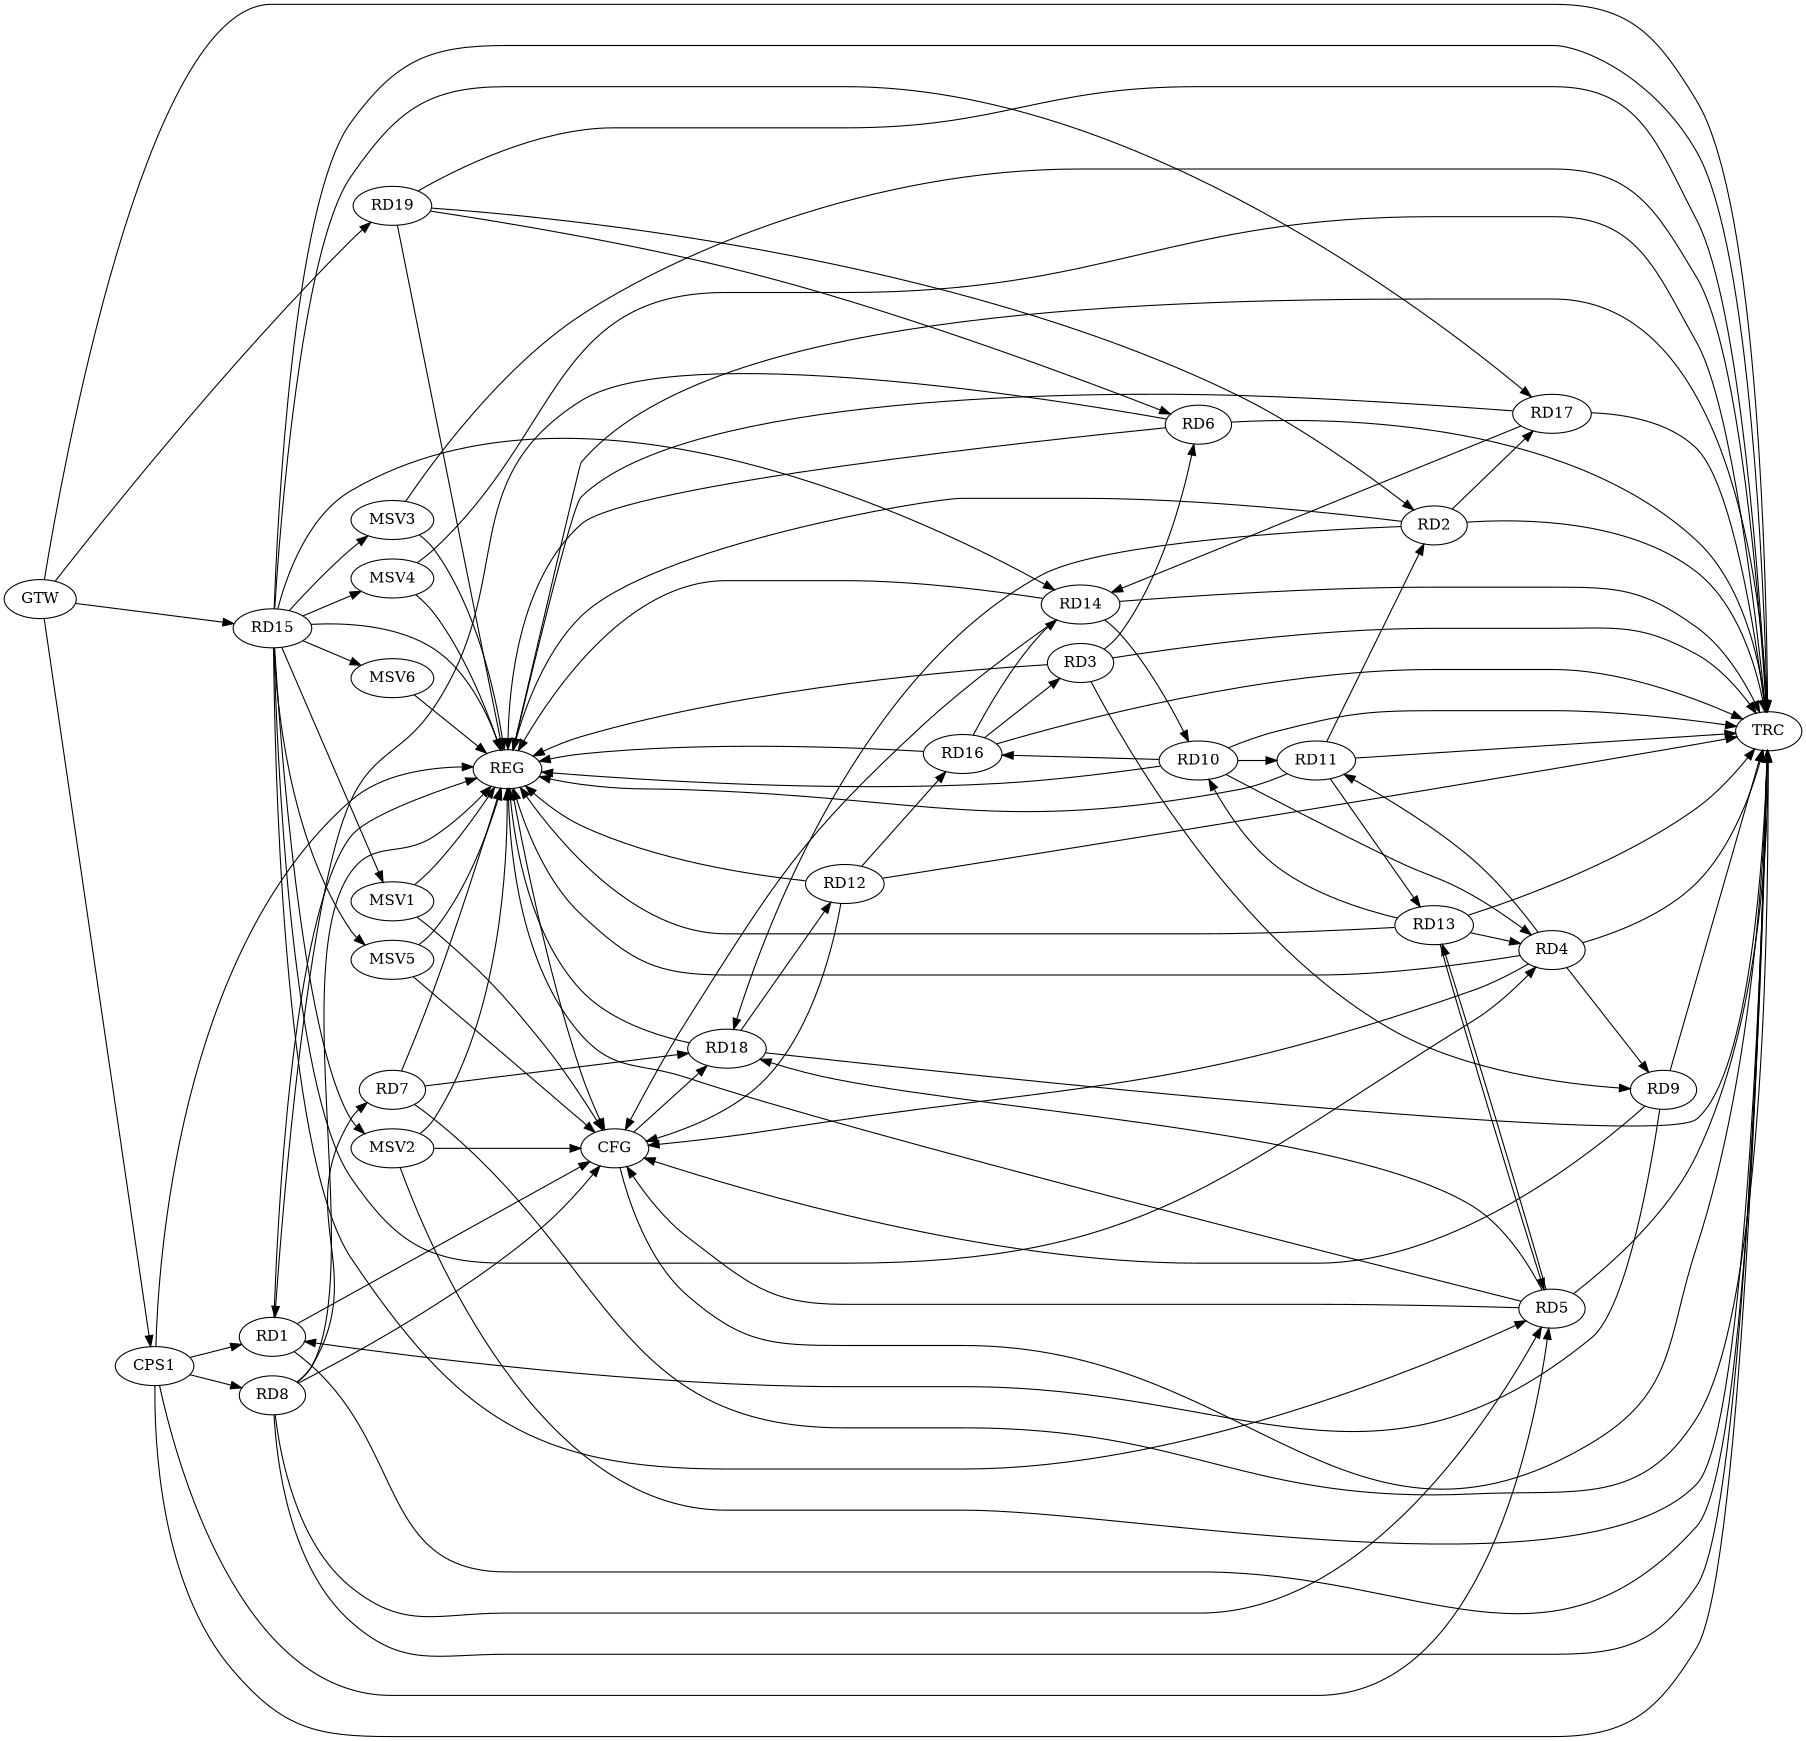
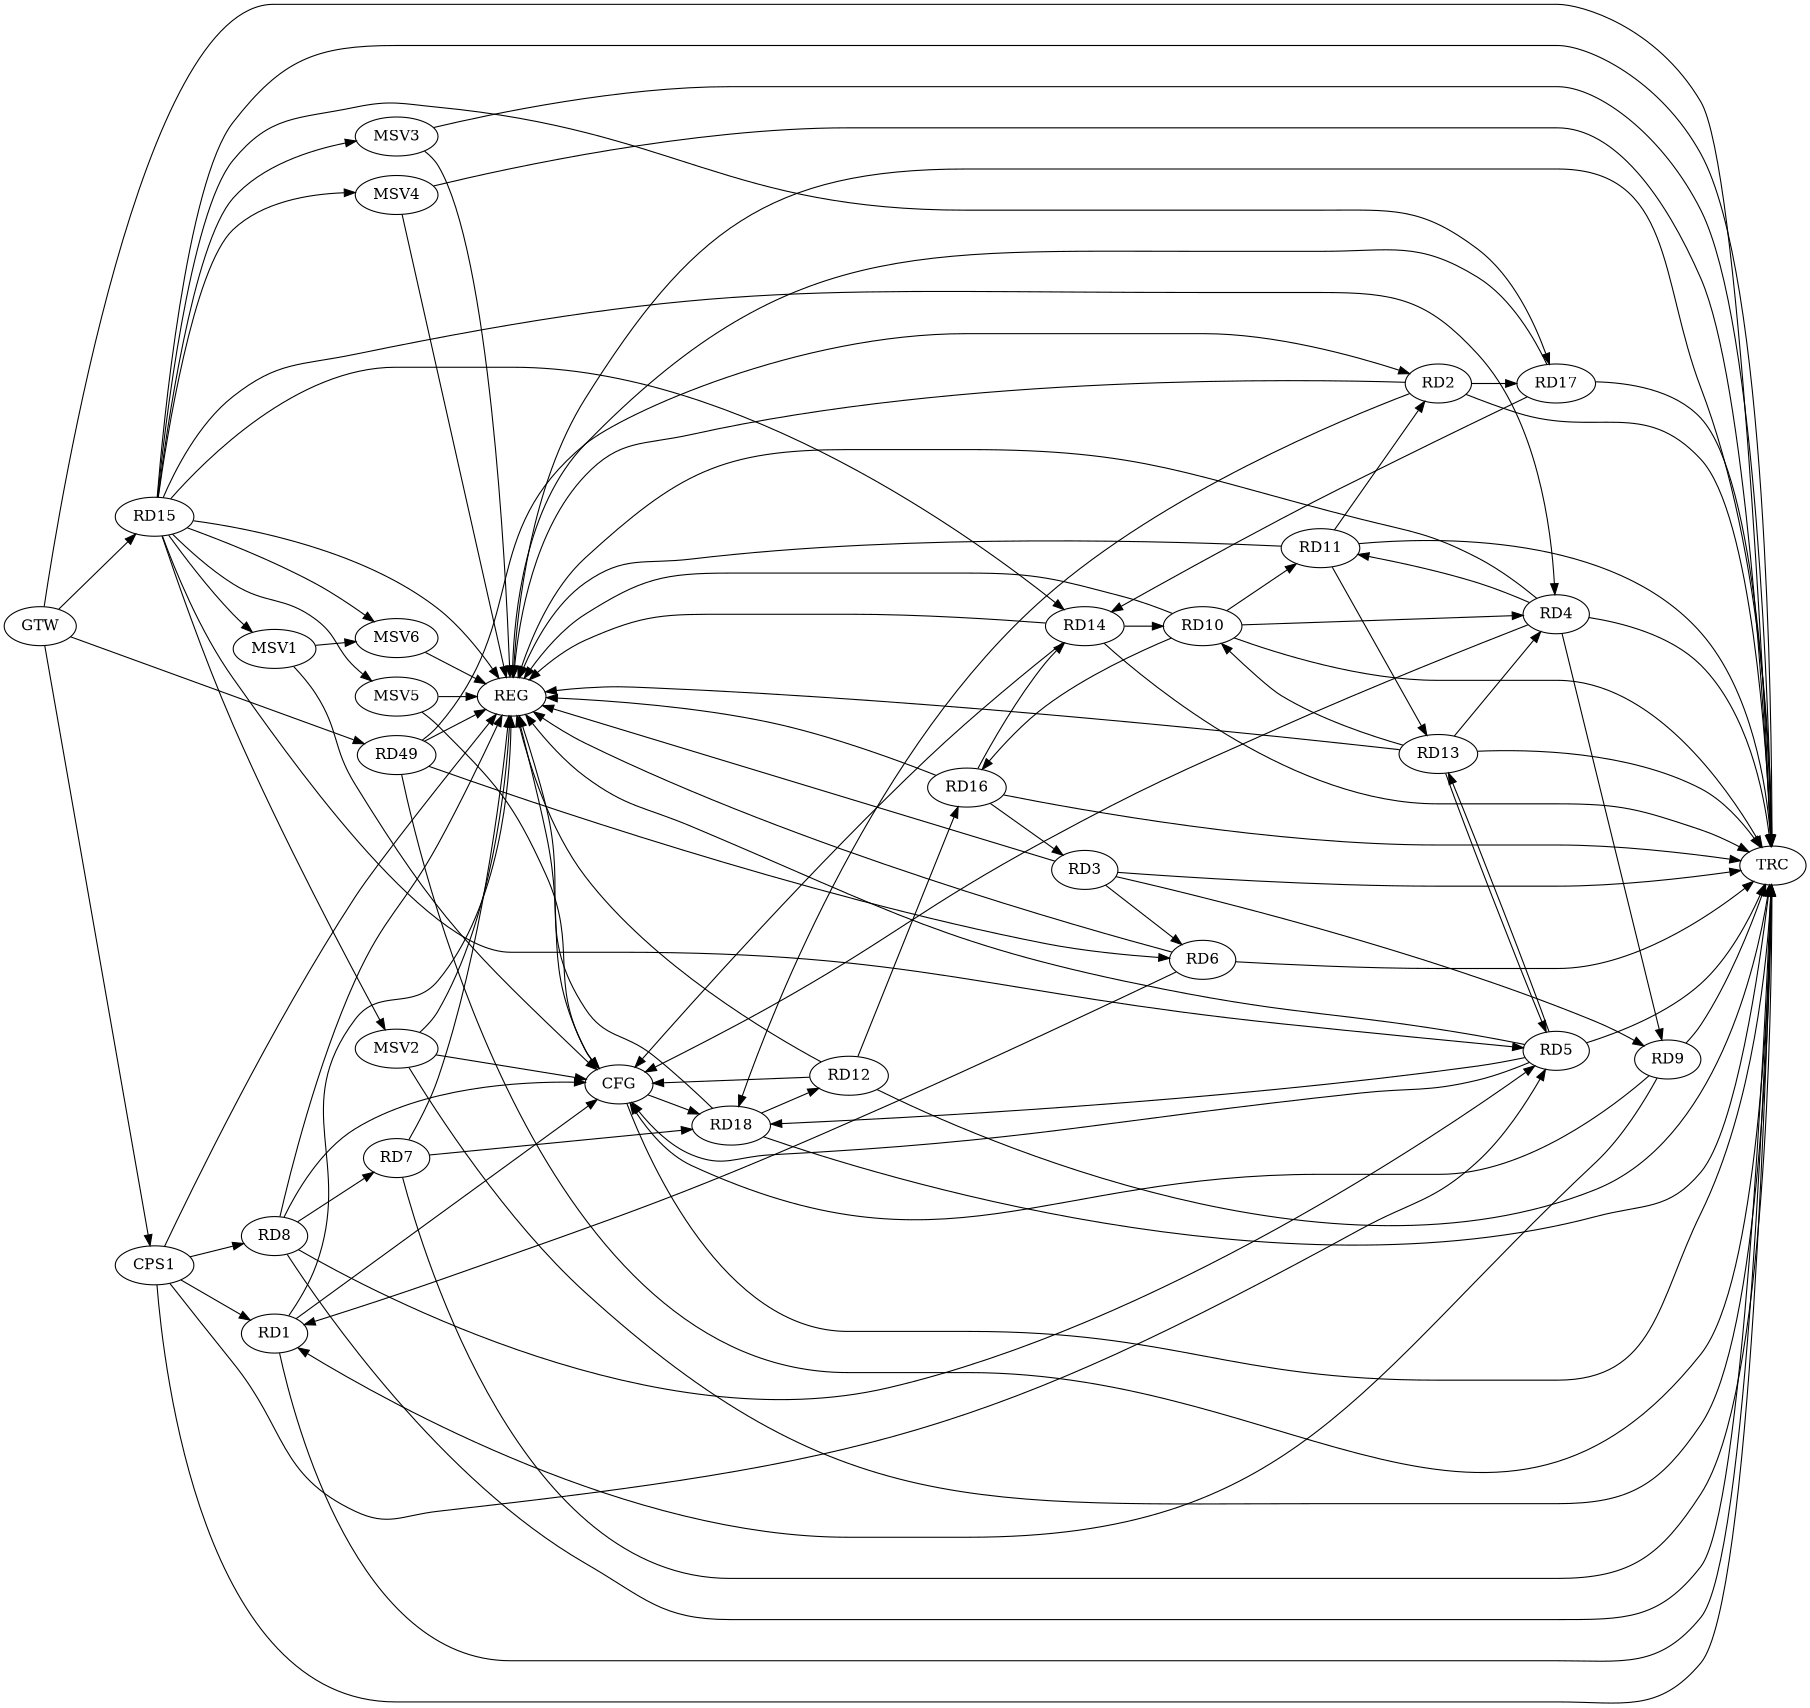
node "RD19": label "RD19" -> "RD49"
edge "MSV1" -> "REG": now "MSV1" -> "MSV6"
